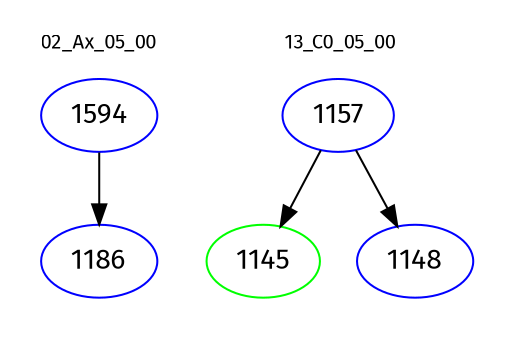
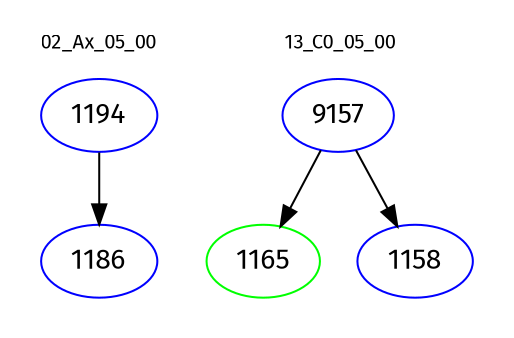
node "1594": label "1594" -> "1194"
node "1157": label "1157" -> "9157"
node "1145": label "1145" -> "1165"
node "1148": label "1148" -> "1158"
